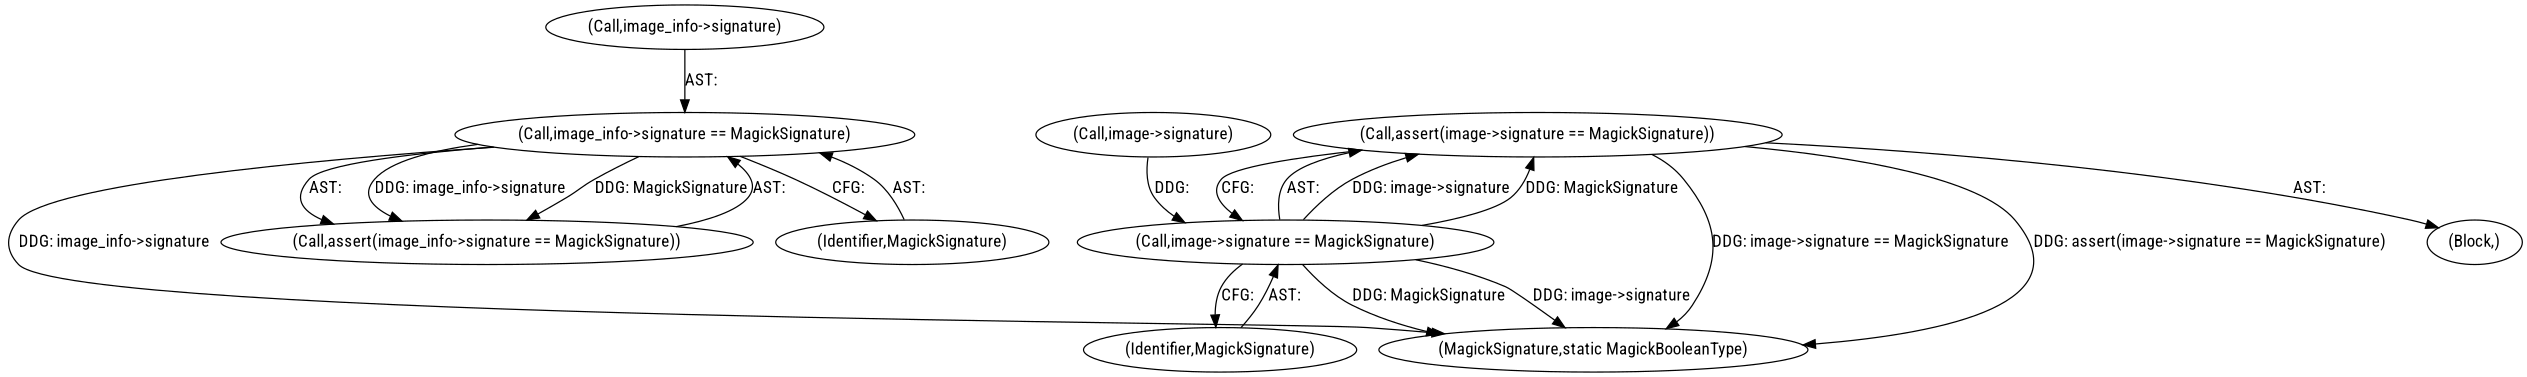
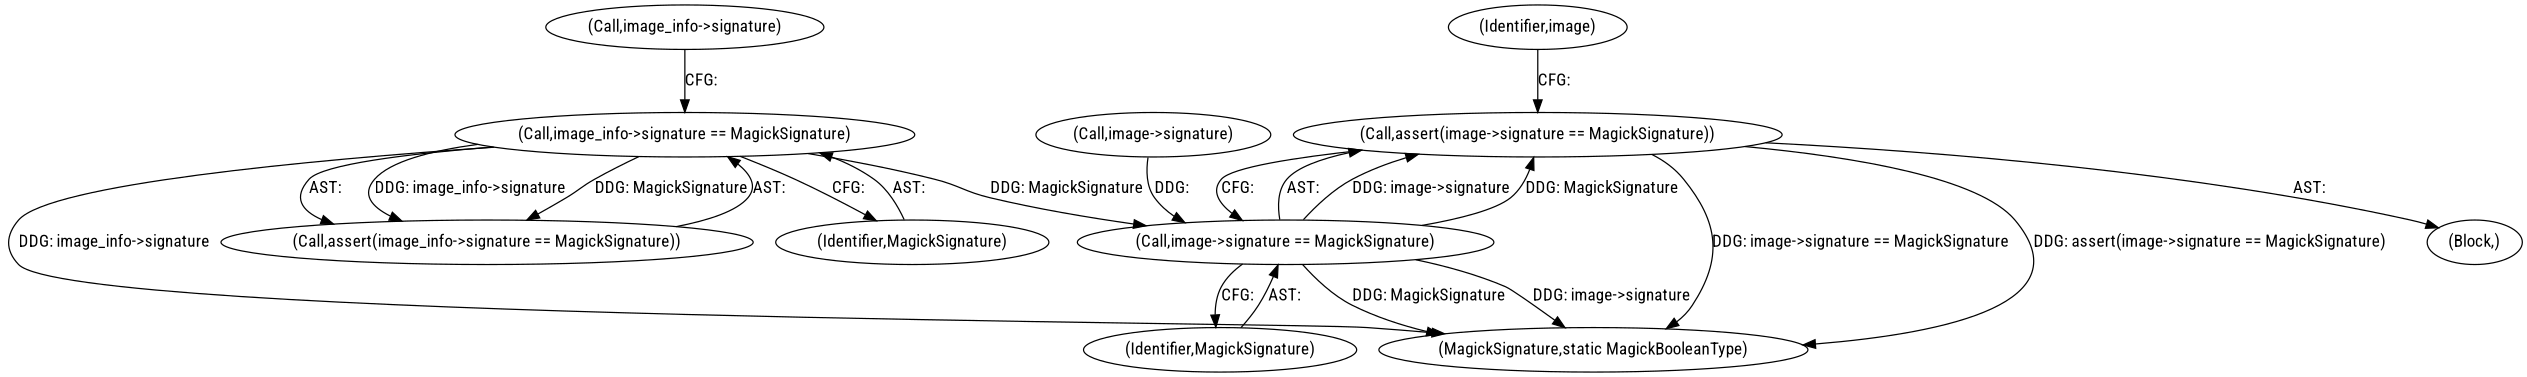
node "(Identifier,image)": added
edge "(Call,image_info->signature)" -> "(Call,image_info->signature == MagickSignature)": label "AST: " -> "CFG: "
edge "(Call,image_info->signature == MagickSignature)" -> "(Call,image->signature == MagickSignature)": added, label "DDG: MagickSignature"
